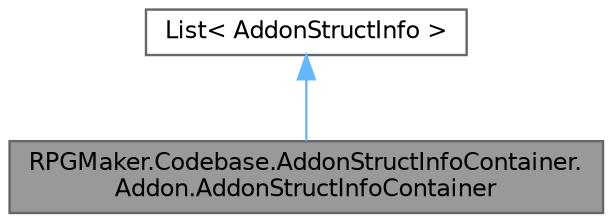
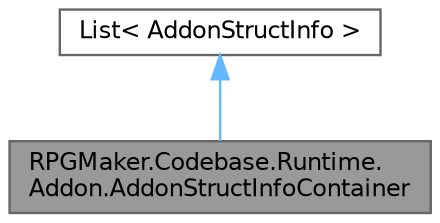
node "RPGMaker.Codebase.AddonStructInfoContainer. Addon.AddonStructInfoContainer": label "RPGMaker.Codebase.AddonStructInfoContainer. Addon.AddonStructInfoContainer" -> "RPGMaker.Codebase.Runtime. Addon.AddonStructInfoContainer"
